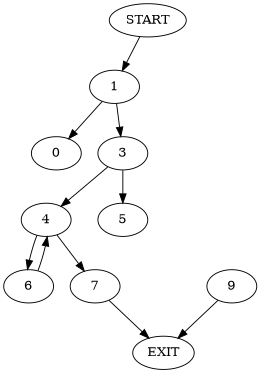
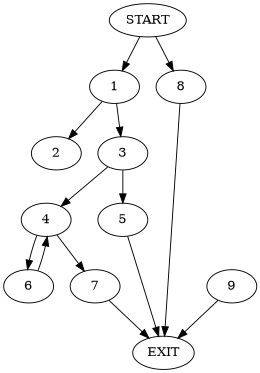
node "8": added
node "0": label "0" -> "2"
edge "5" -> "EXIT": added
